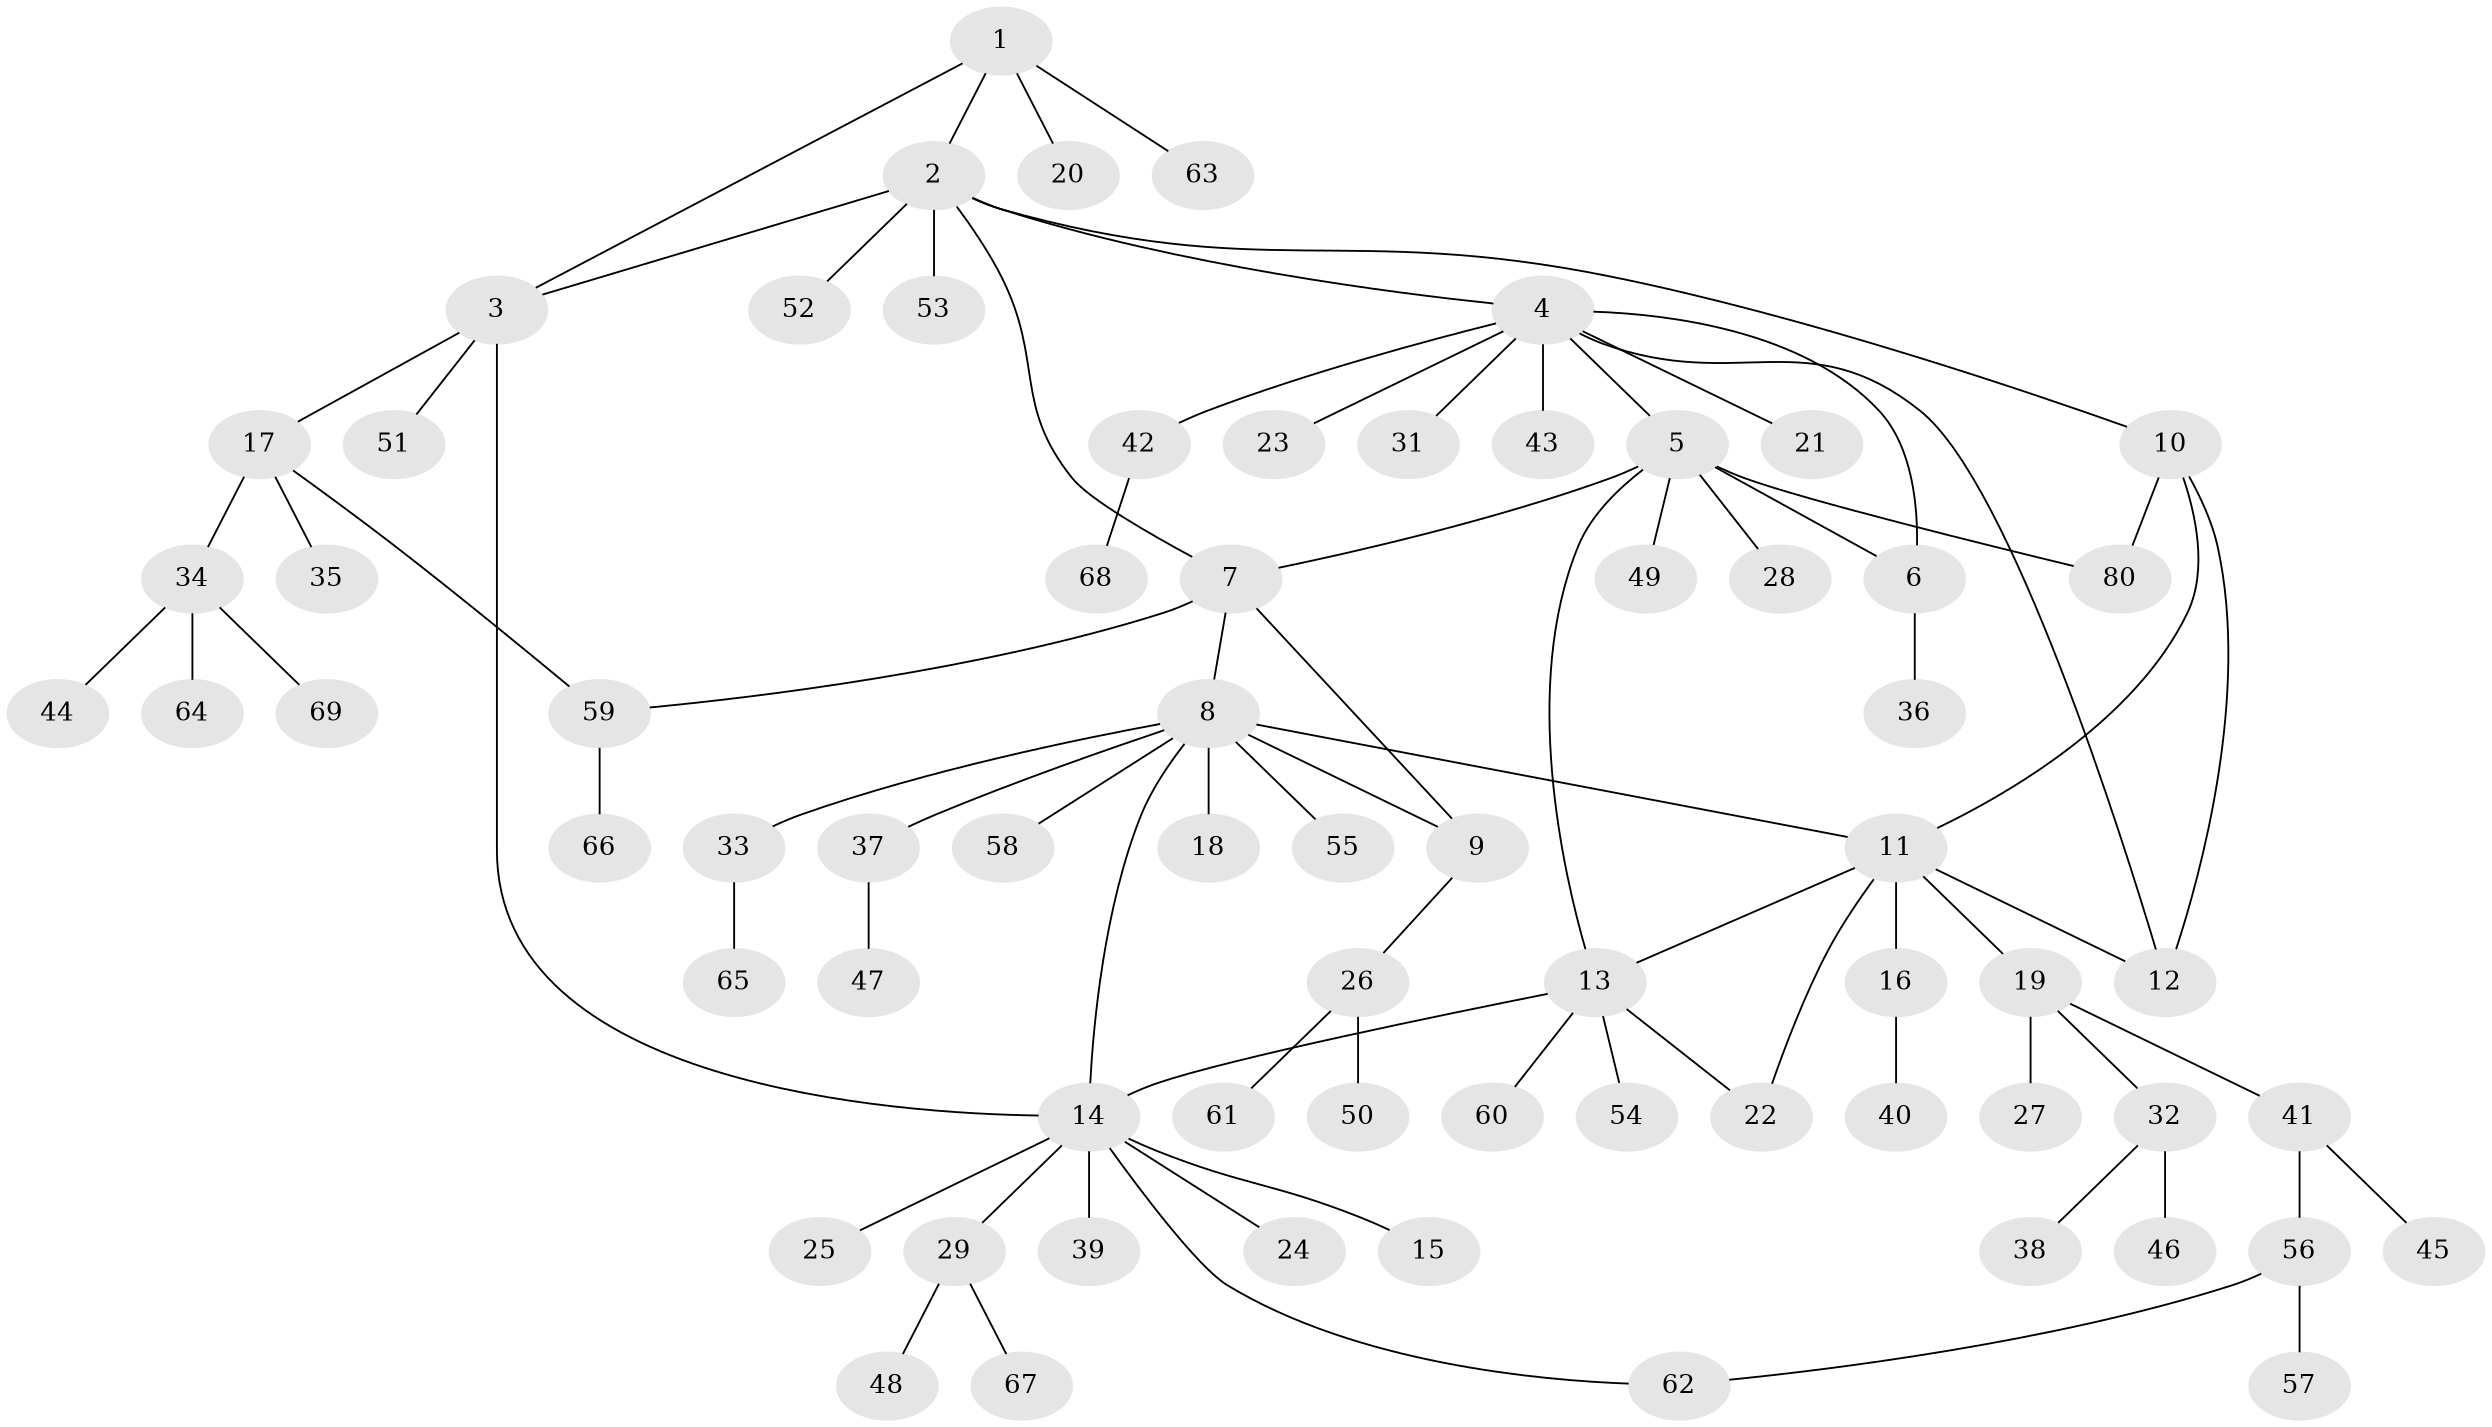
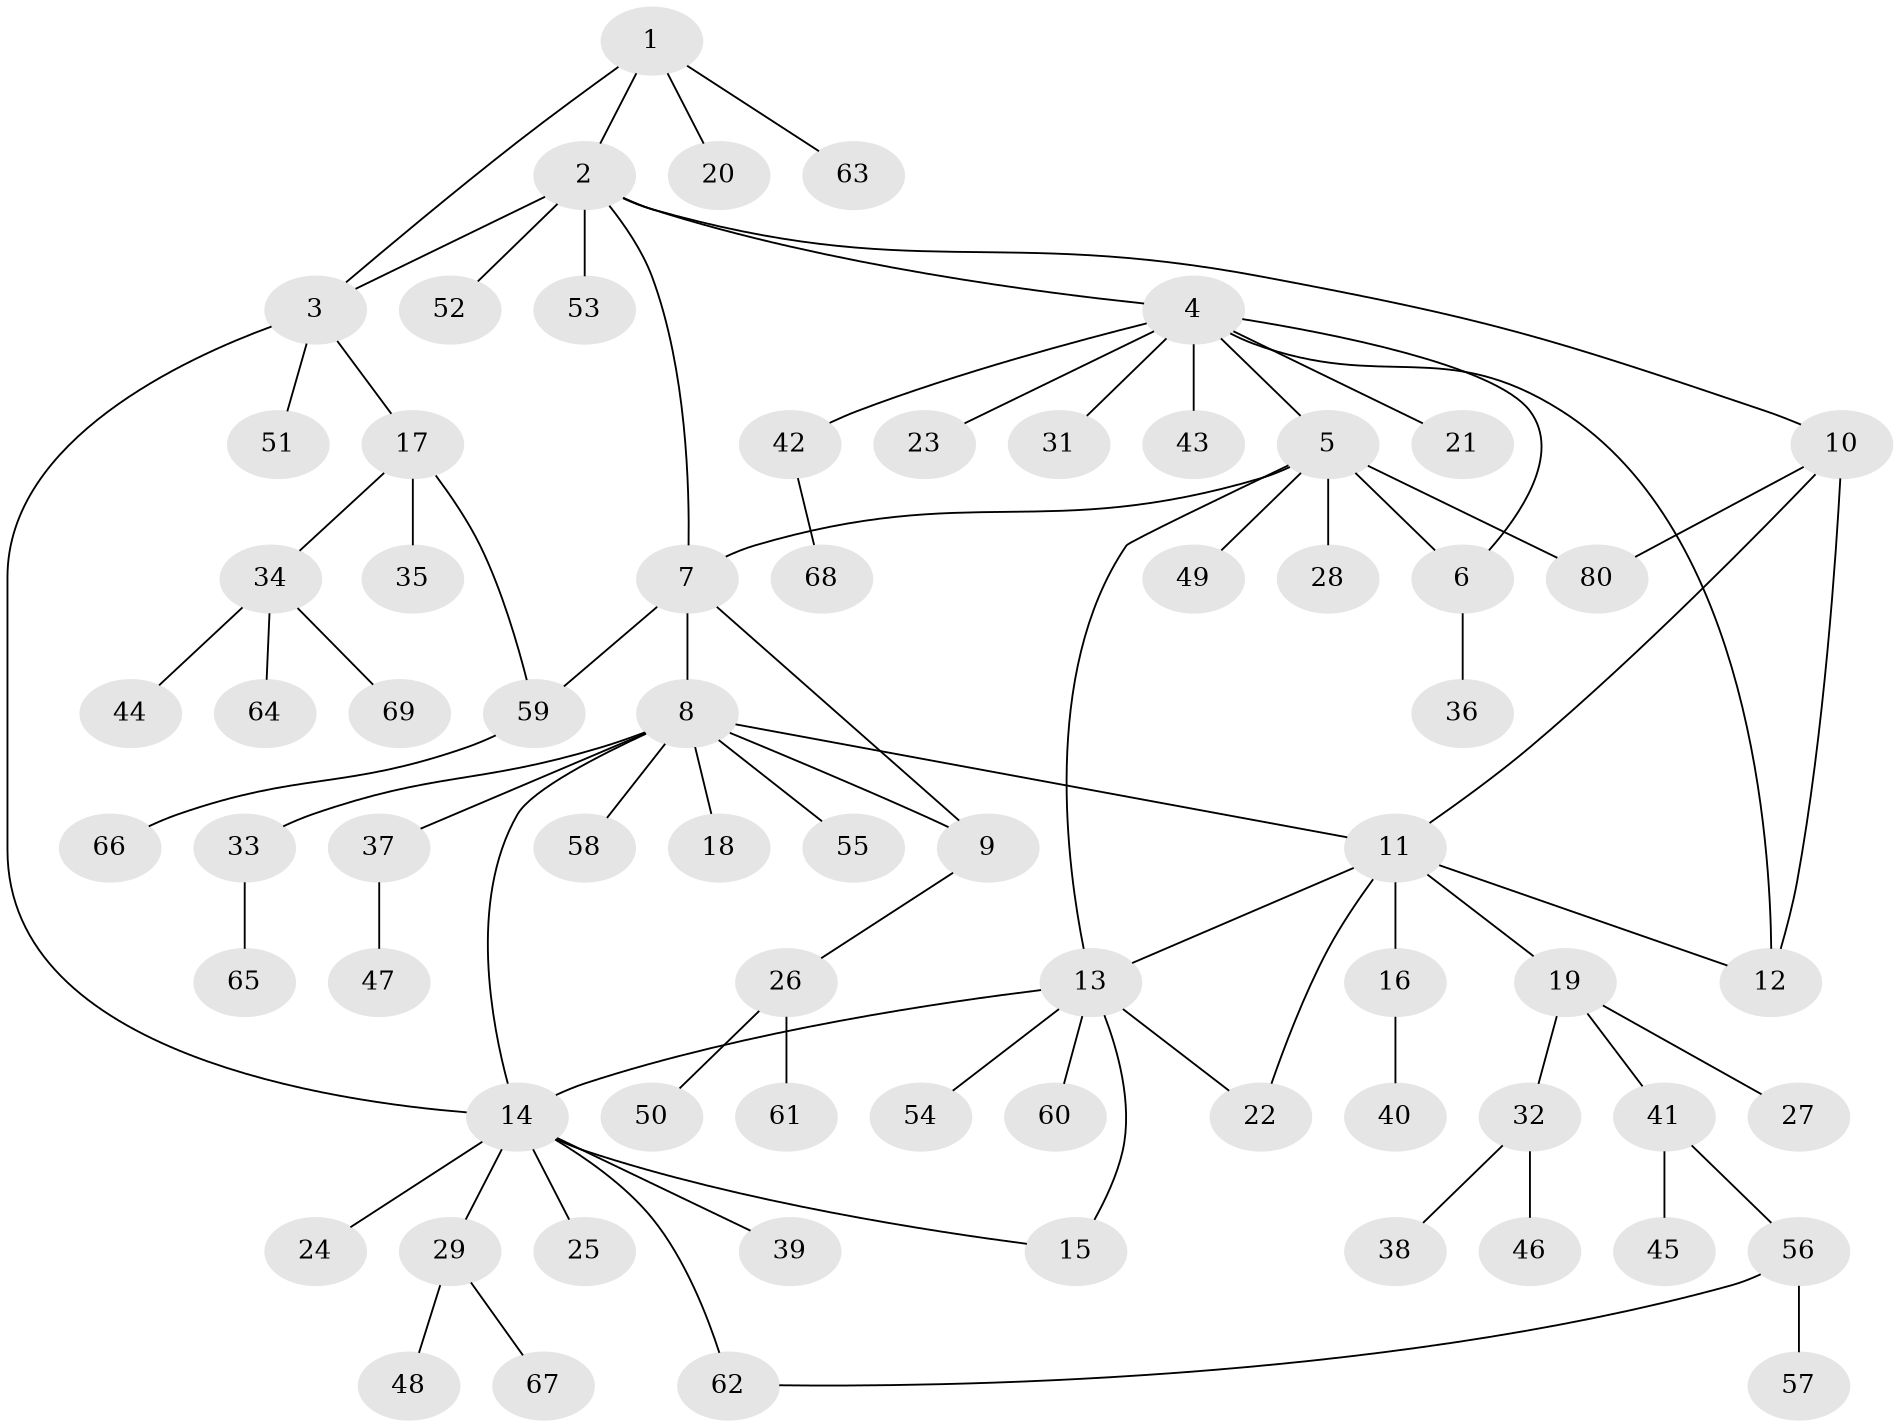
edge "13" -- "15": added
